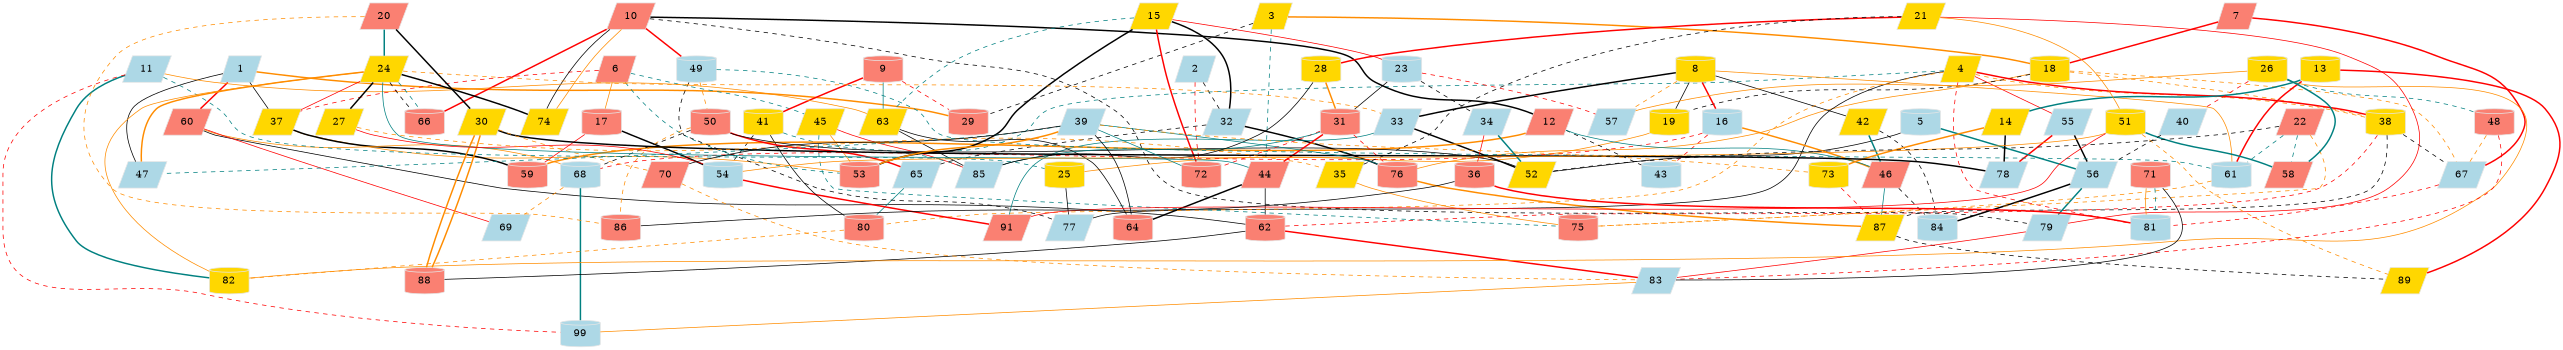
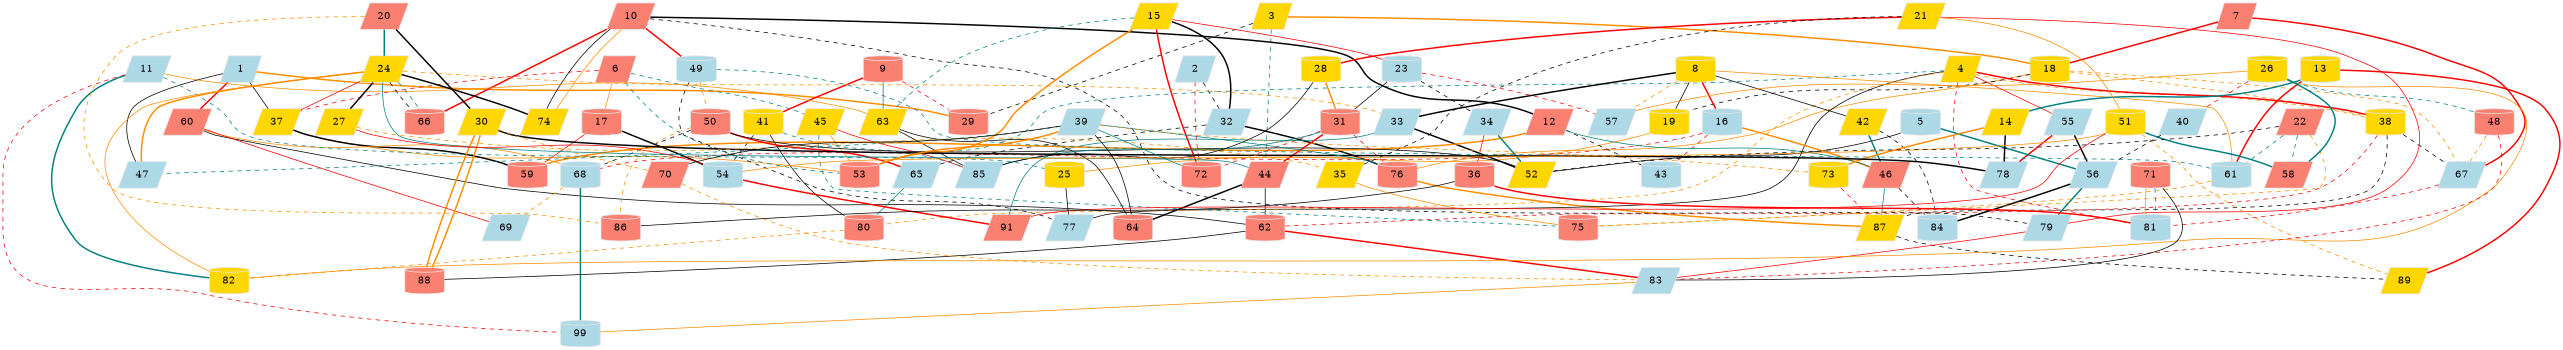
edge "15" -- "53": color black -> darkorange
